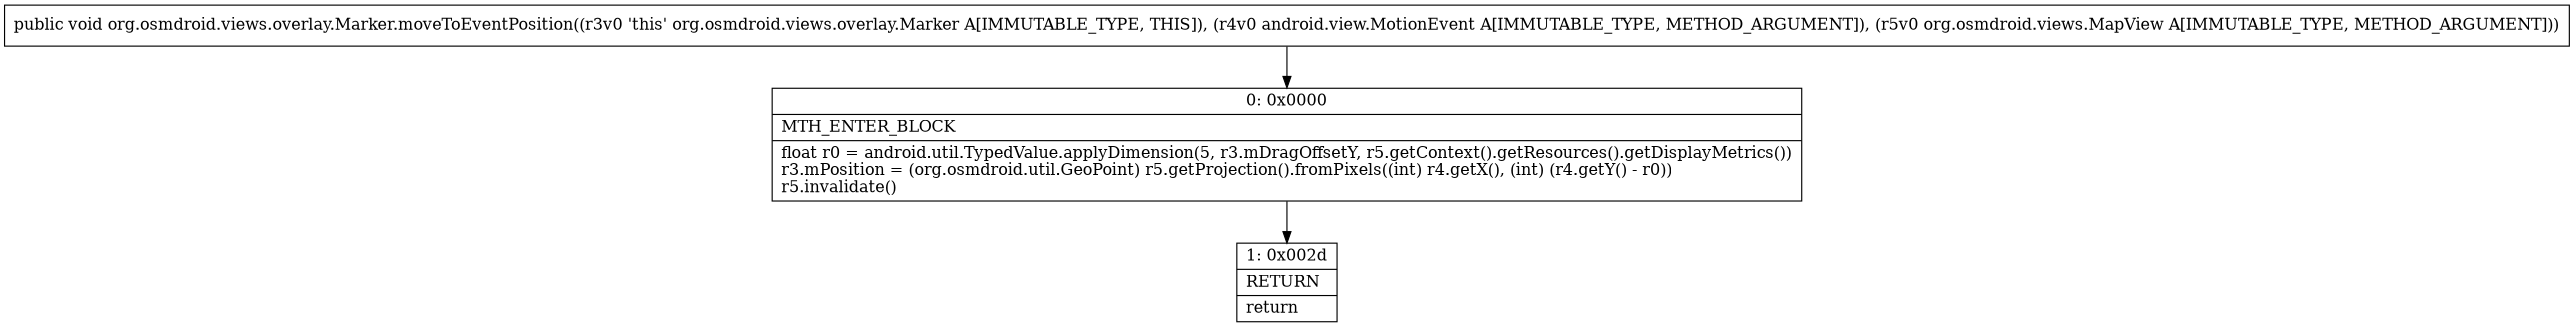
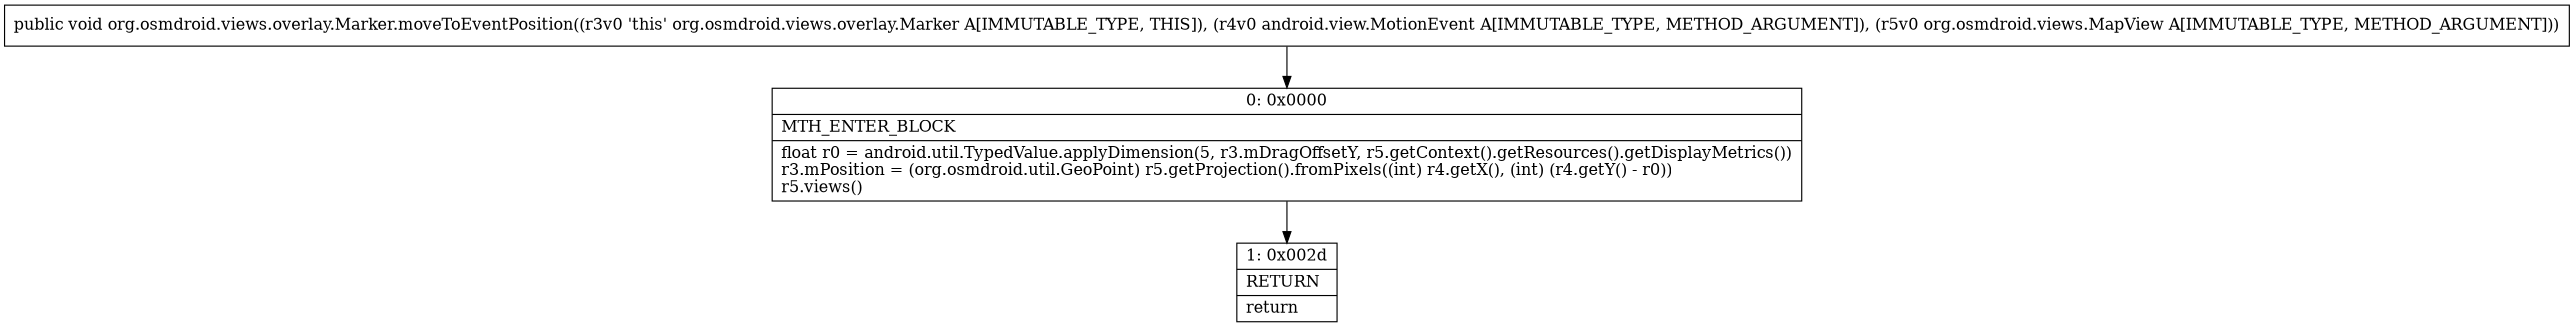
node "0: 0x0000": text "r5.invalidate()" -> "r5.views()"
